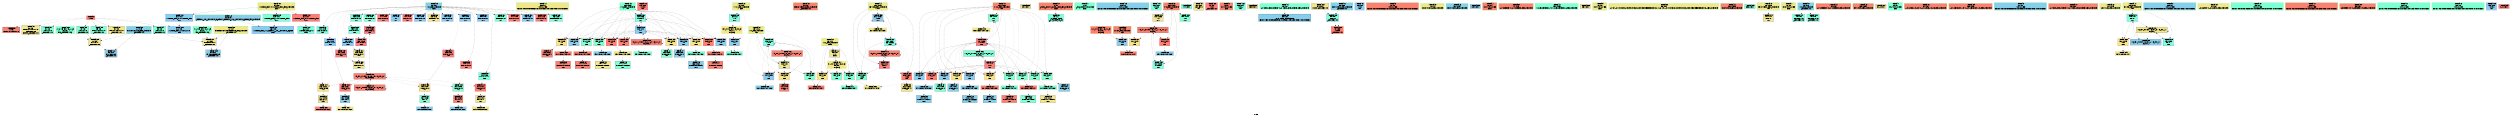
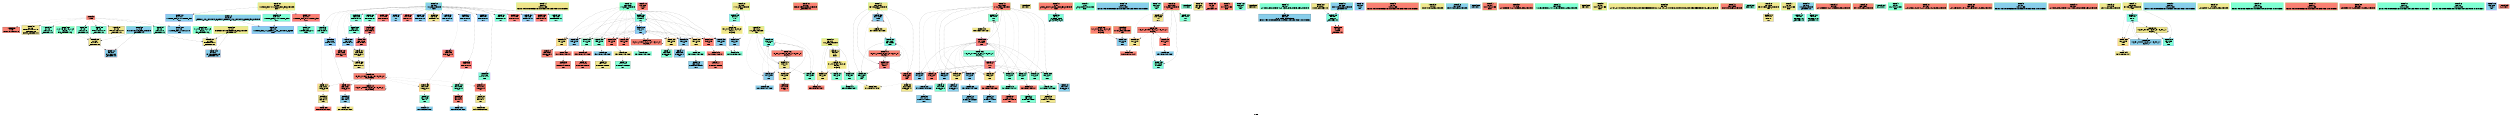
node "NodeID: 311": fillcolor khaki -> aquamarine
